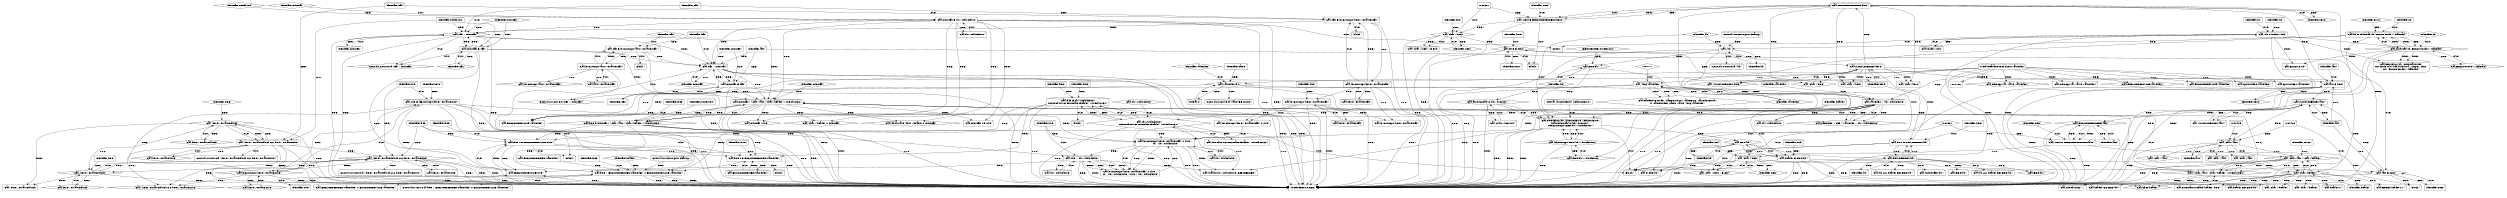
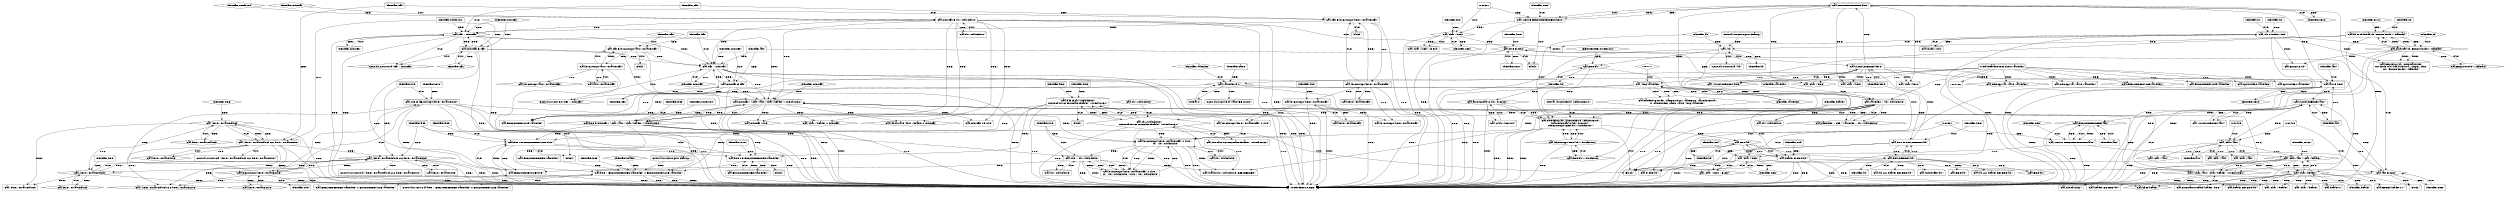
edge "(MethodReturn,RET)" -> "(Call,EXT2_XATTR_SIZE(size))": reversed
